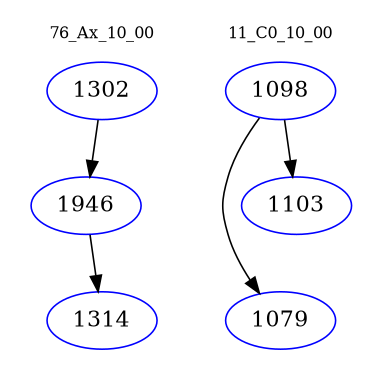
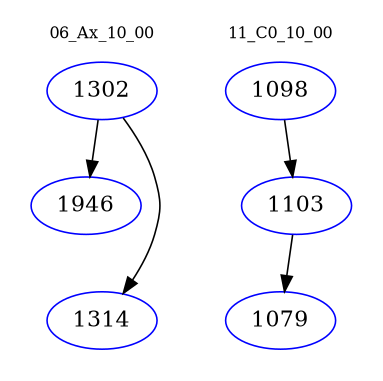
cluster "76_Ax_10_00": label "76_Ax_10_00" -> "06_Ax_10_00"
edge "1098" -> "1079": now "1103" -> "1079"
edge "1946" -> "1314": now "1302" -> "1314"
